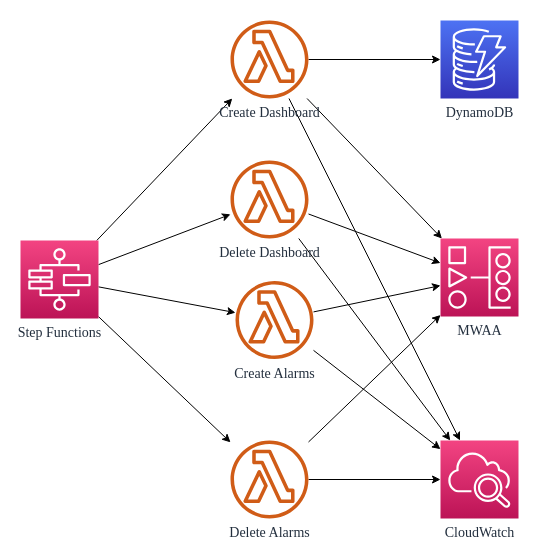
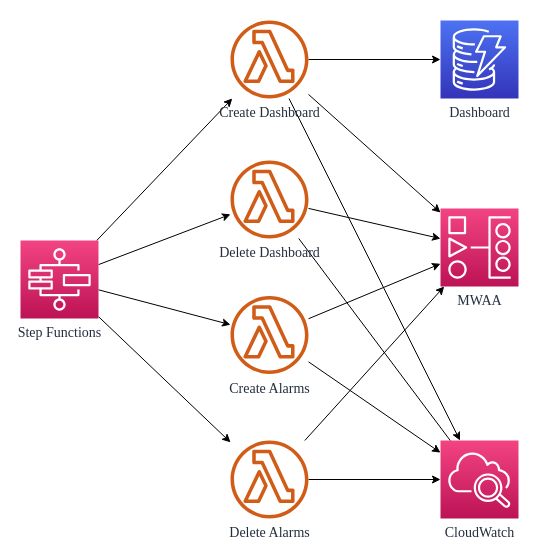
node "DynamoDB": label "DynamoDB" -> "Dashboard"
node "MWAA": moved (480, 278) -> (480, 248)
node "Create Alarms": moved (275, 320) -> (270, 335)
edge "Delete Dashboard" -> "CloudWatch": arrowhead classic -> none
